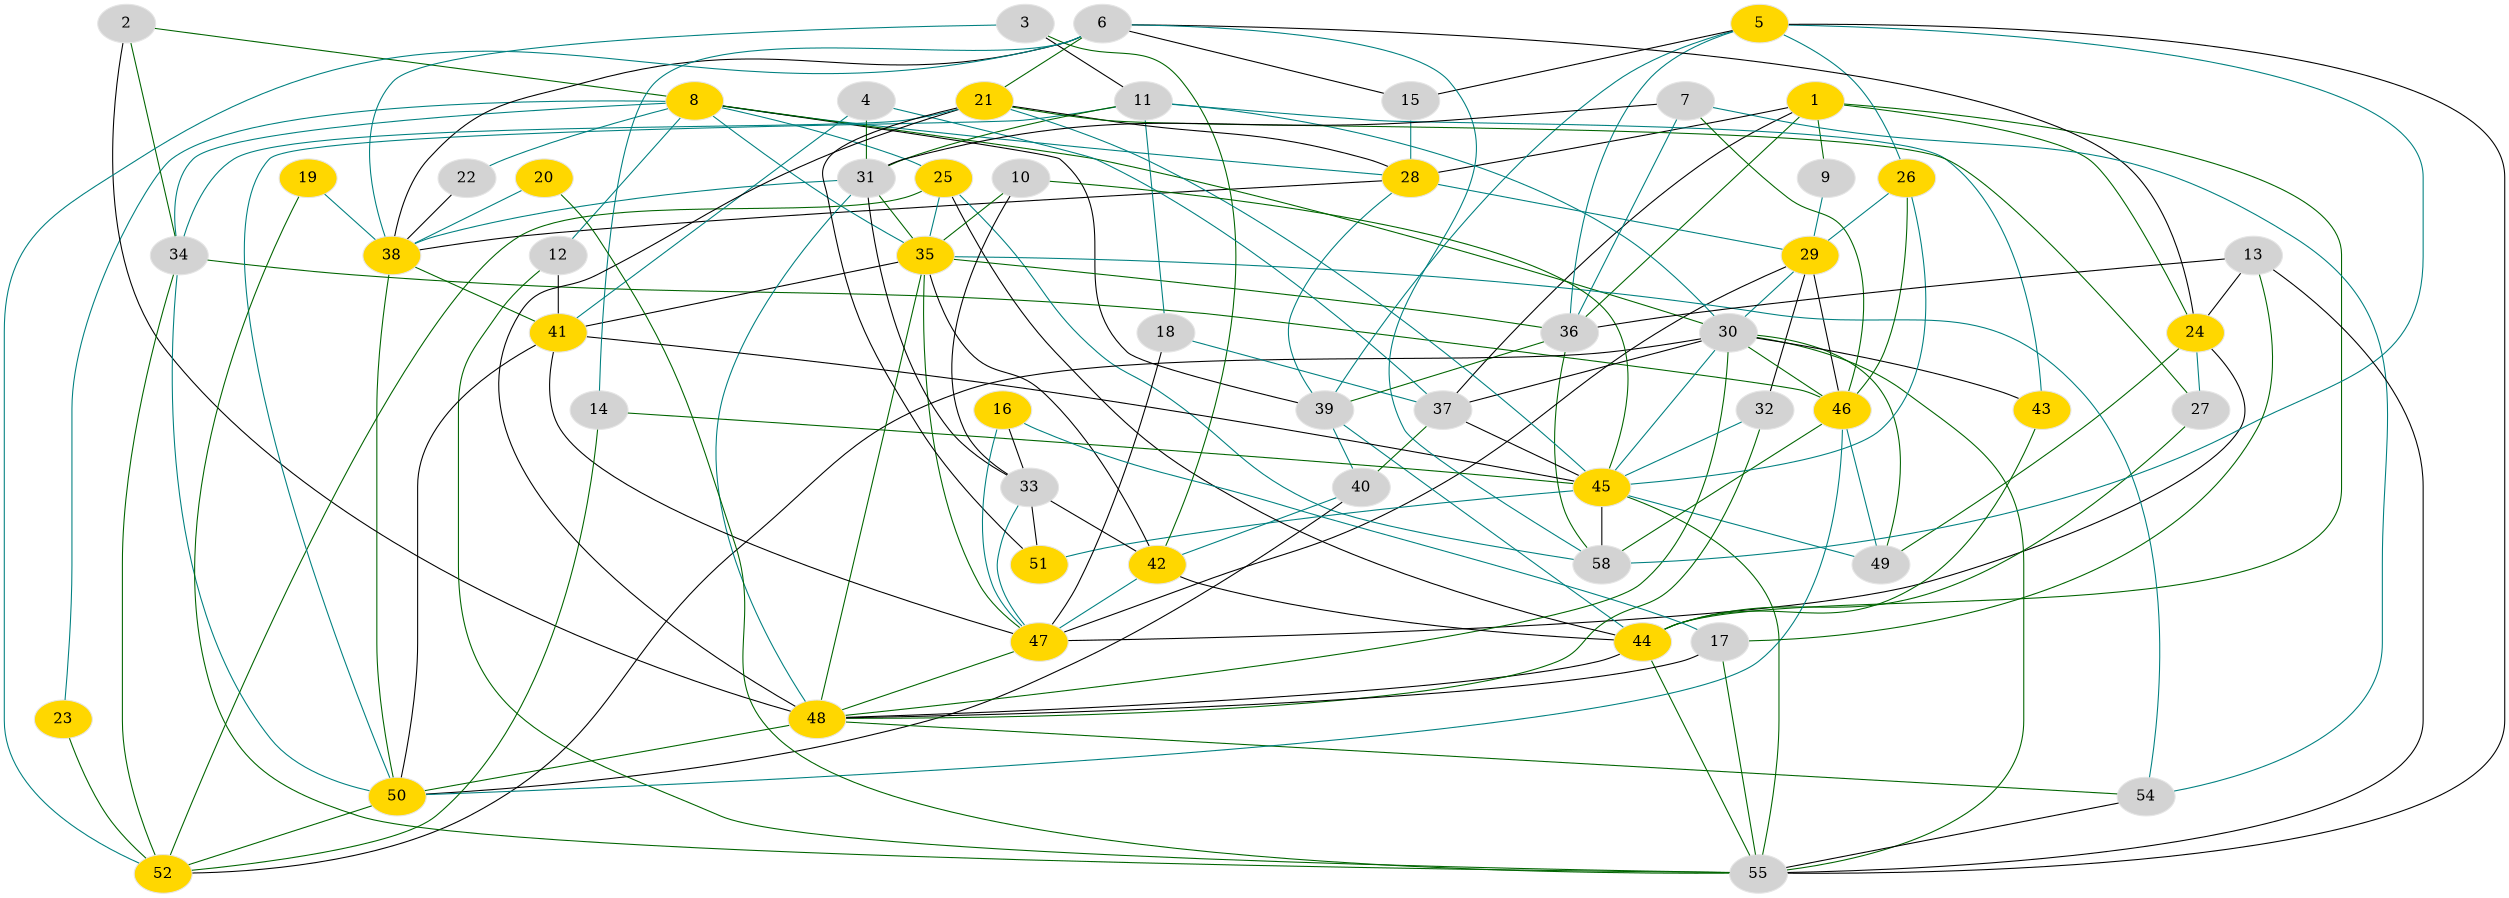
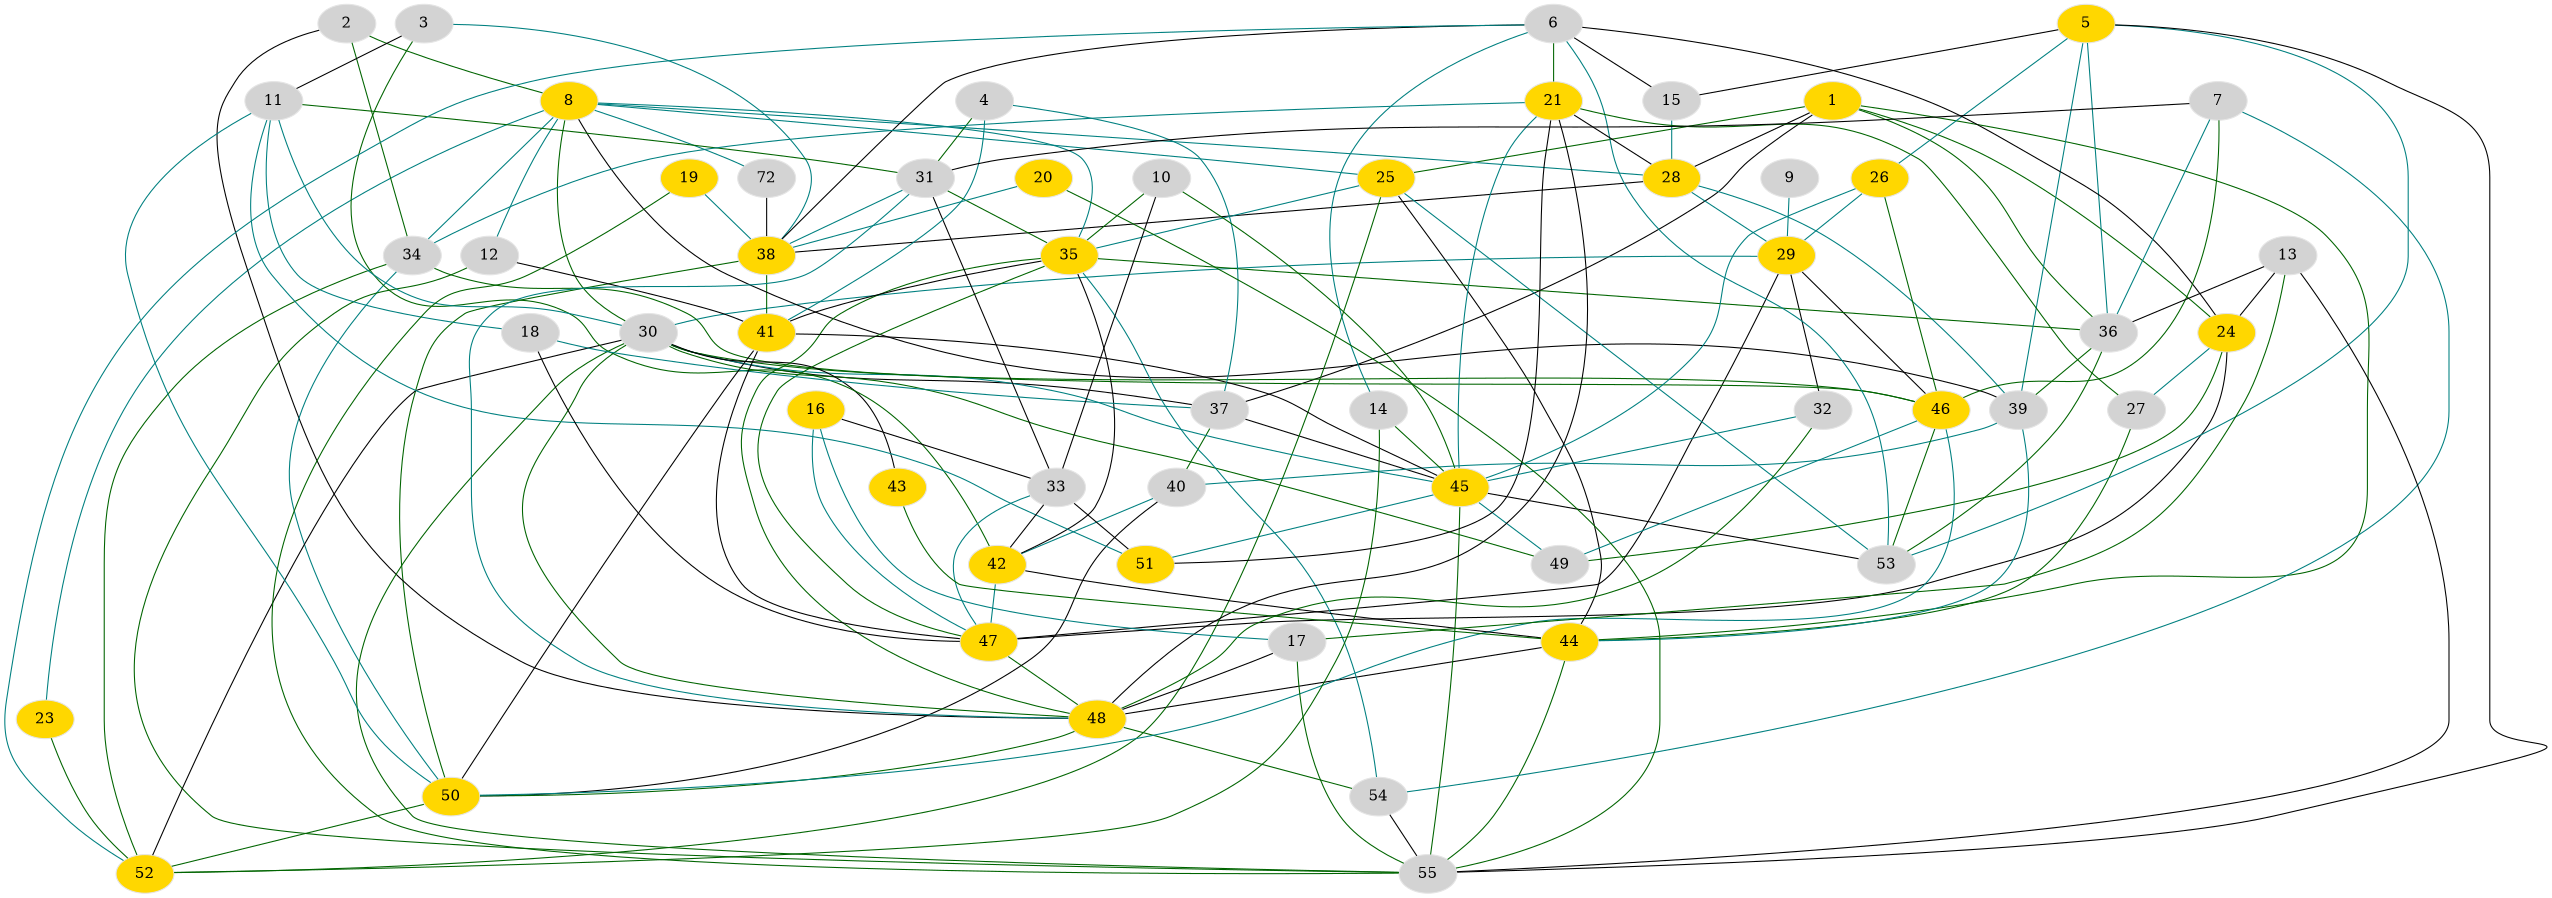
edge "11" -- "43": now "11" -- "51"
edge "1" -- "9": now "1" -- "25"
node "22": label "22" -> "72"
node "58": label "58" -> "53"
